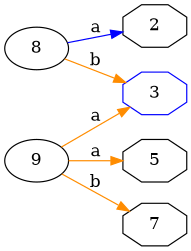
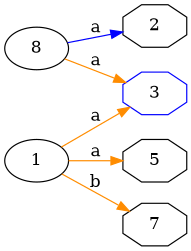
edge "8" -> "3": label "b" -> "a"
node "9": label "9" -> "1"
